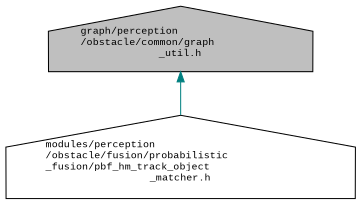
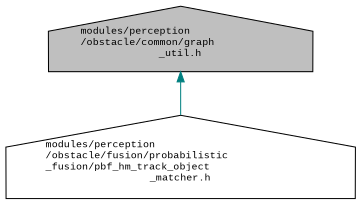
node "graph/perception /obstacle/common/graph _util.h": label "graph/perception /obstacle/common/graph _util.h" -> "modules/perception /obstacle/common/graph _util.h"
